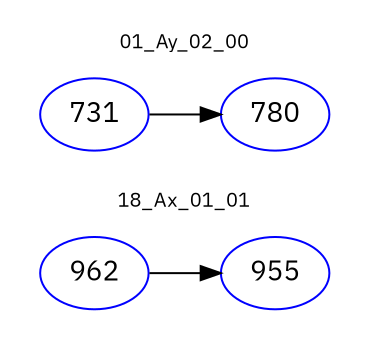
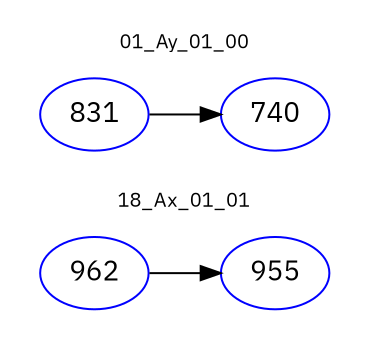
cluster "01_Ay_02_00": label "01_Ay_02_00" -> "01_Ay_01_00"
node "731": label "731" -> "831"
node "780": label "780" -> "740"
